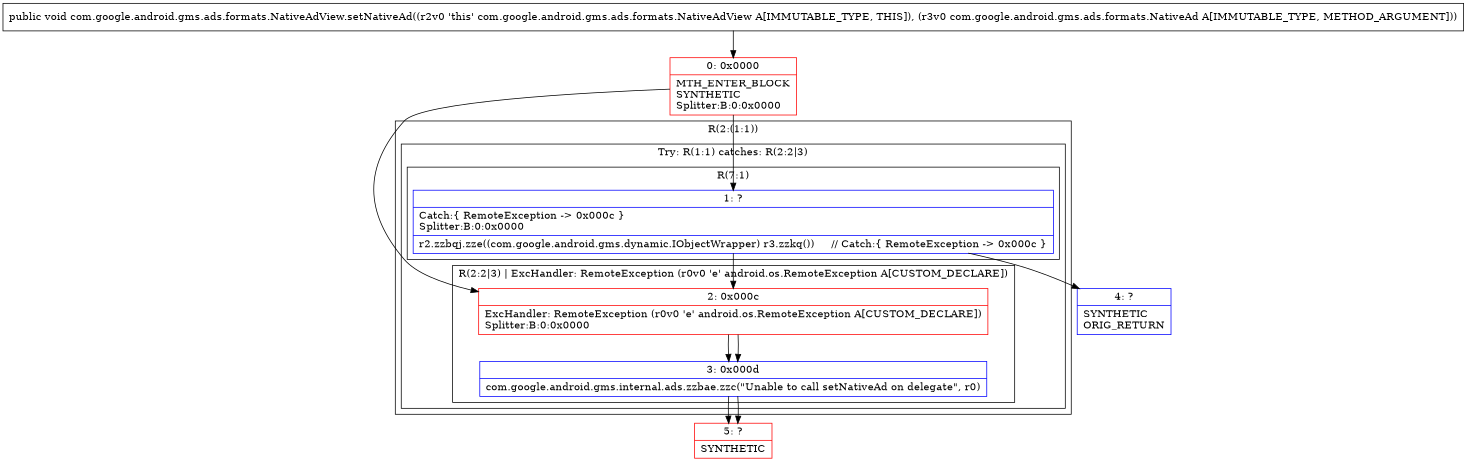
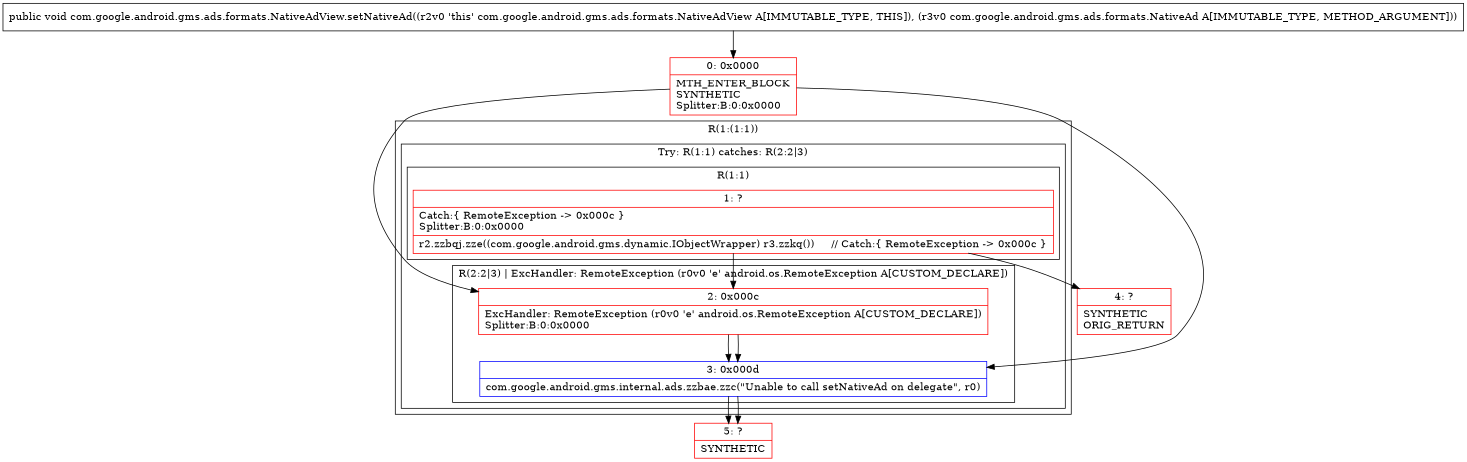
cluster "R(2:(1:1))": label "R(2:(1:1))" -> "R(1:(1:1))"
edge "0: 0x0000" -> "1: ?": now "0: 0x0000" -> "3: 0x000d"
cluster "R(7:1)": label "R(7:1)" -> "R(1:1)"
node "1: ?": color blue -> red
node "4: ?": color blue -> red
